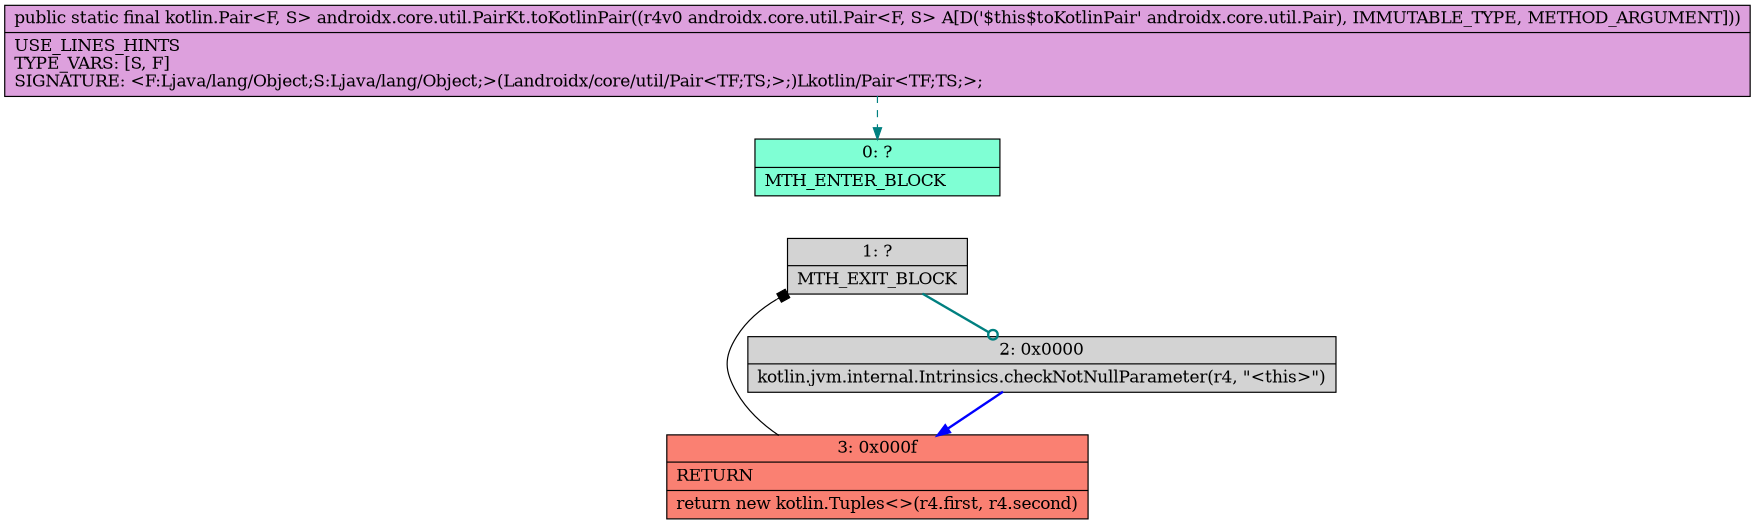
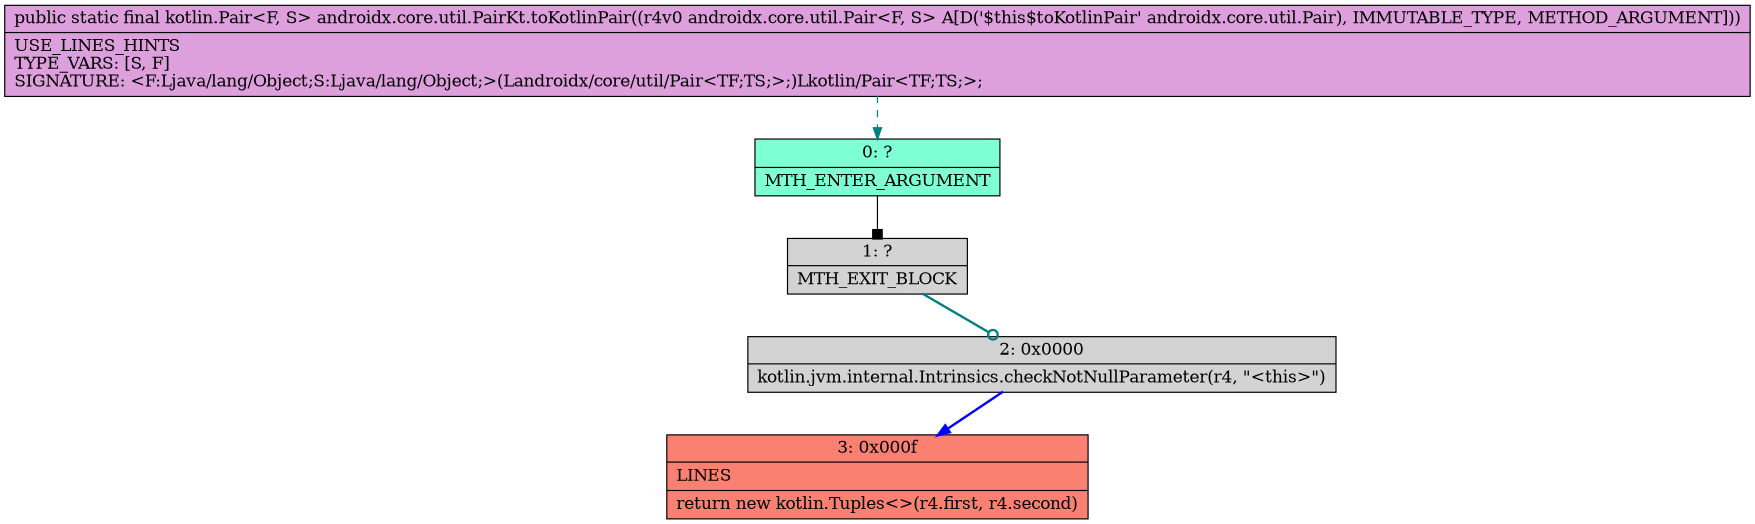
node "0: ?": text "MTH_ENTER_BLOCK" -> "MTH_ENTER_ARGUMENT"
edge "3: 0x000f" -> "1: ?": now "0: ?" -> "1: ?"
node "3: 0x000f": text "RETURN" -> "LINES"
